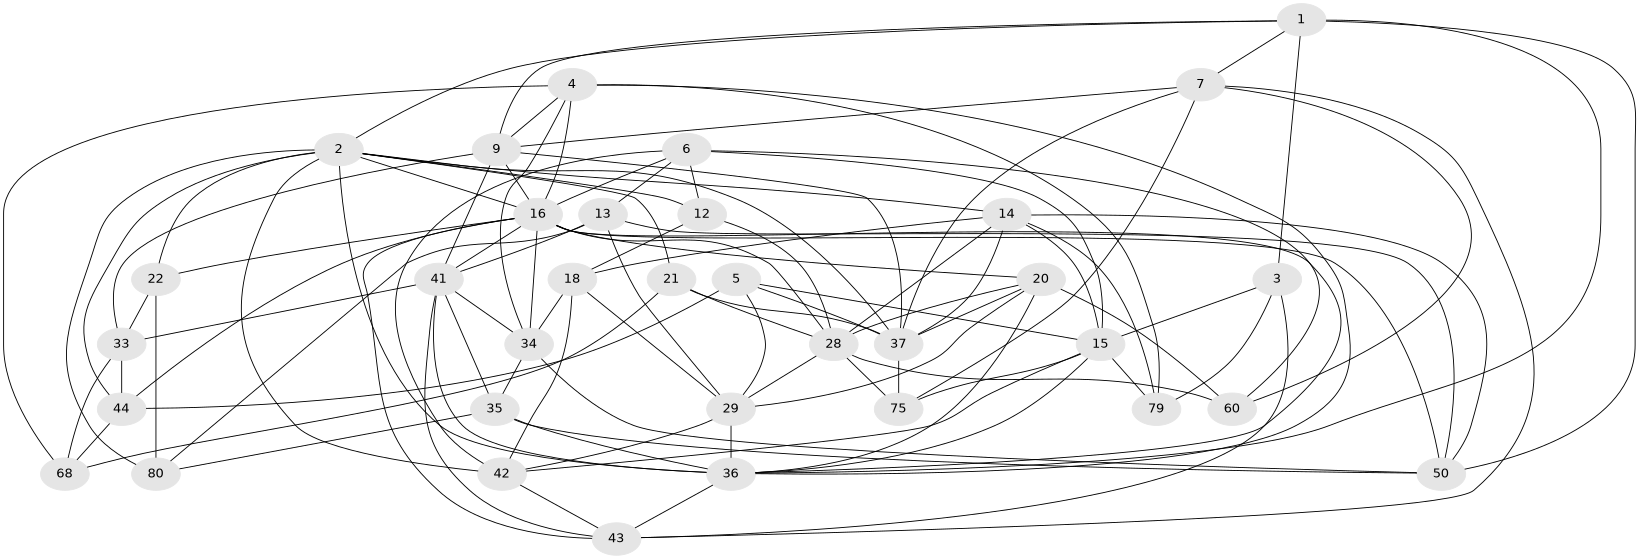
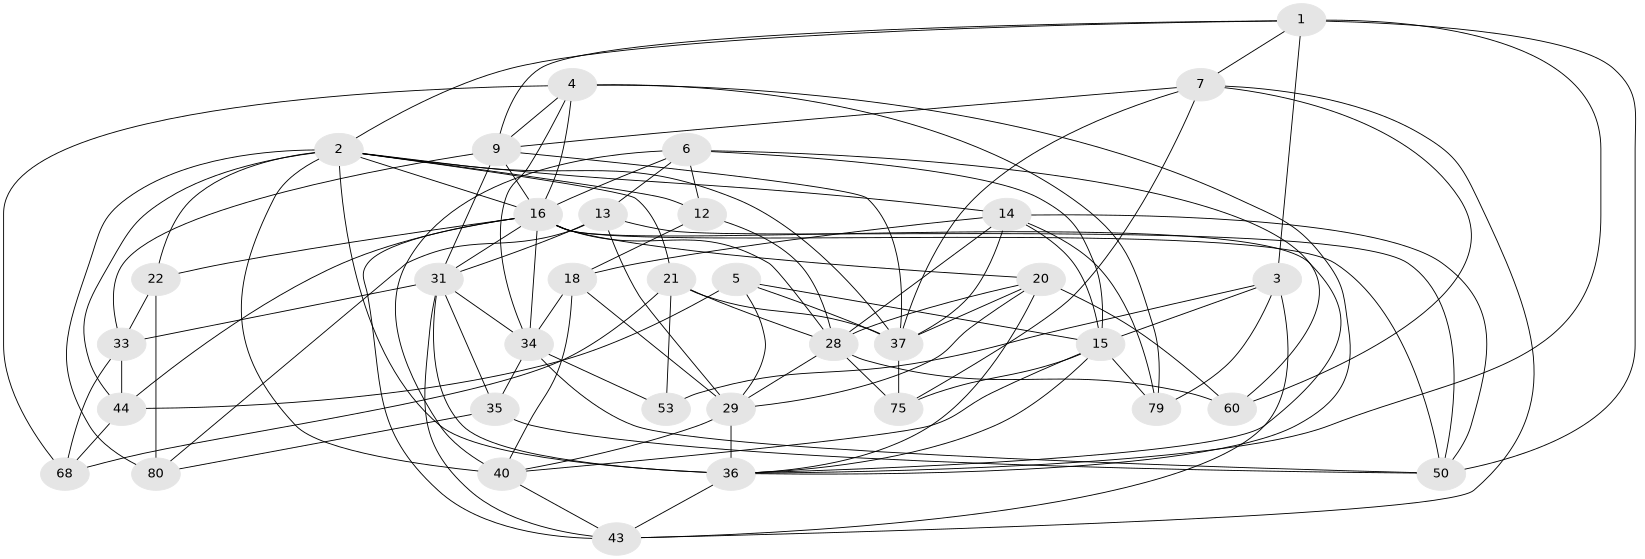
node "41": label "41" -> "31"
node "53": added
edge "35" -- "36": removed
node "42": label "42" -> "40"
